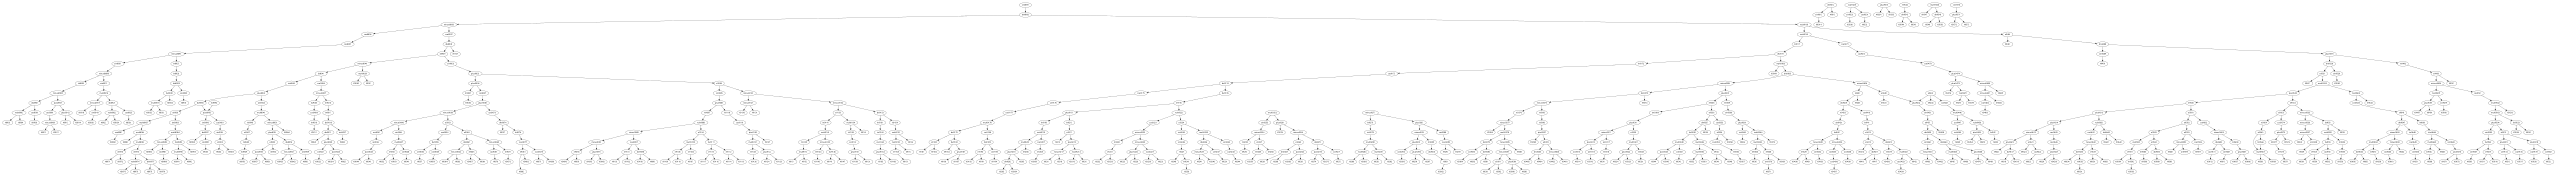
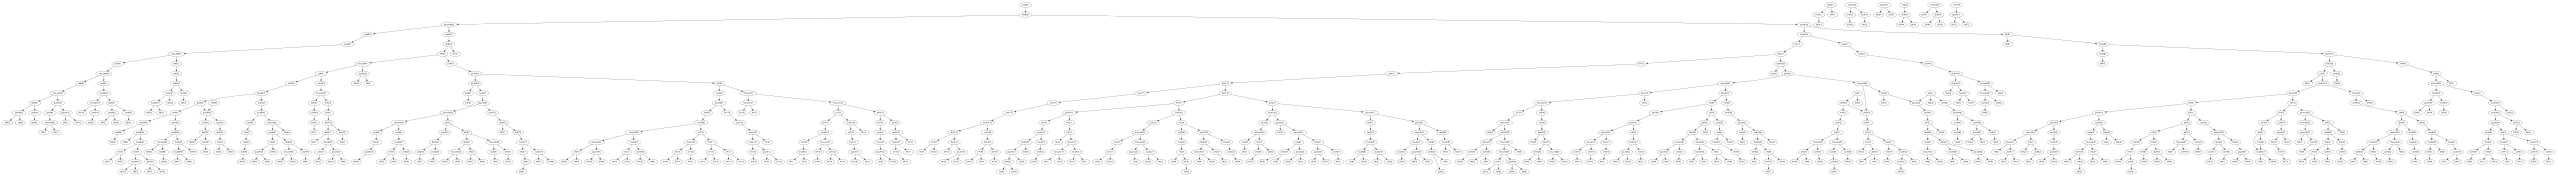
edge "minus9406" -> "e9407": now "minus9406" -> "cos9410"
node "div9251": added
edge "e9081" -> "X9083": now "X9082" -> "X9083"
node "X9045": removed
node "X9225": removed
edge "X9301" -> "X9302": now "div9300" -> "X9302"
